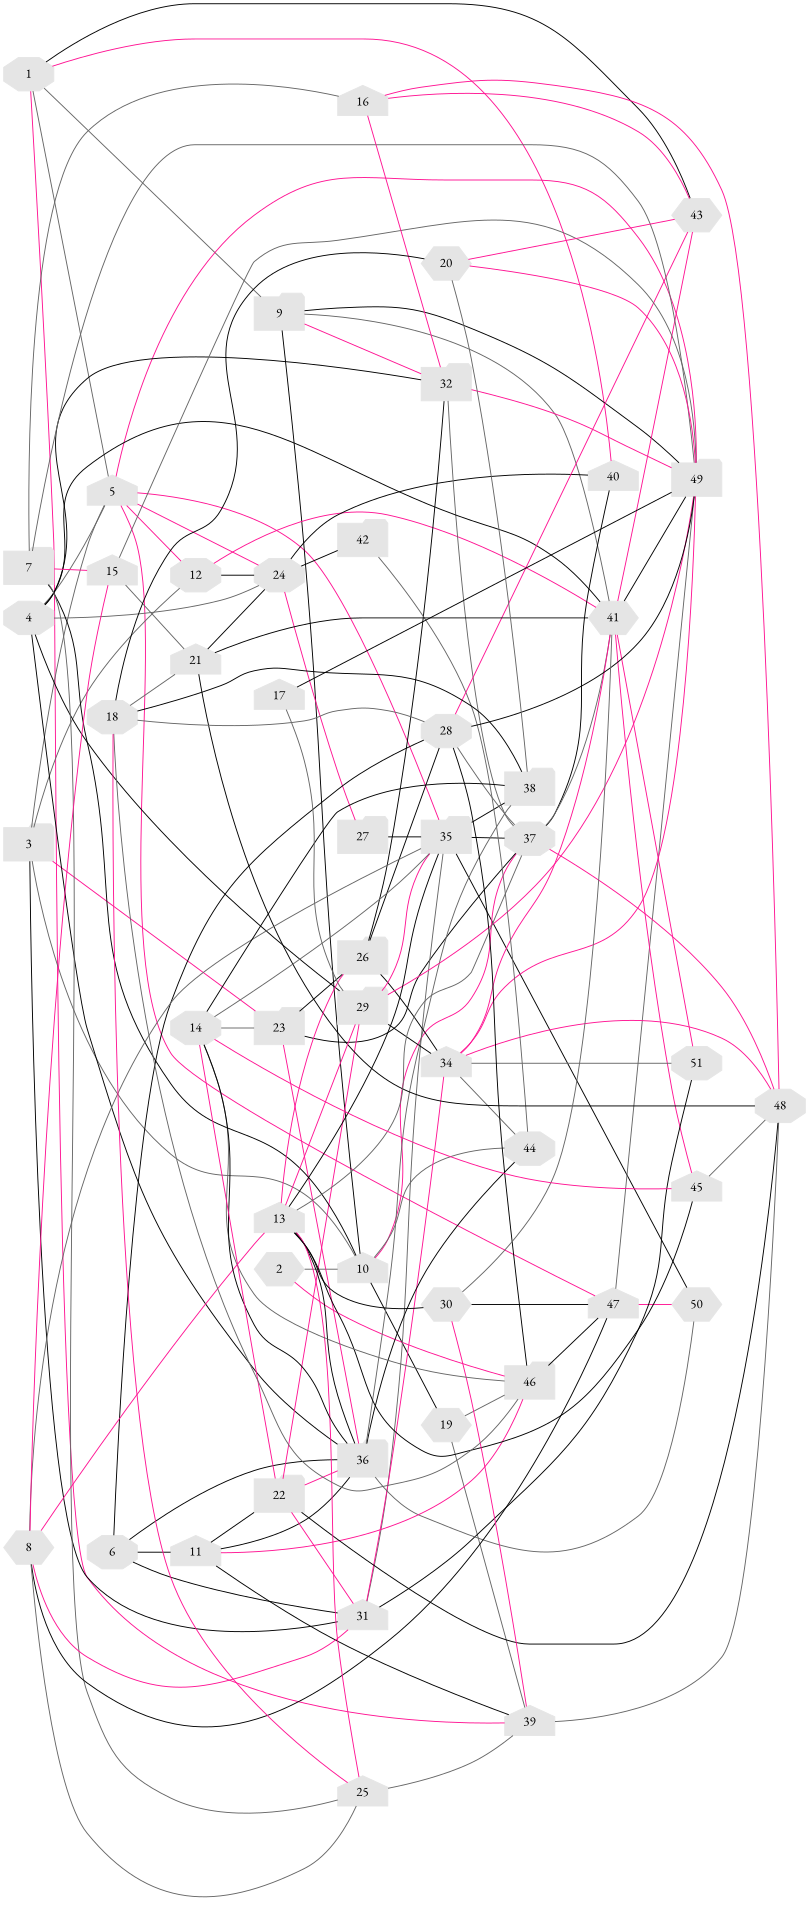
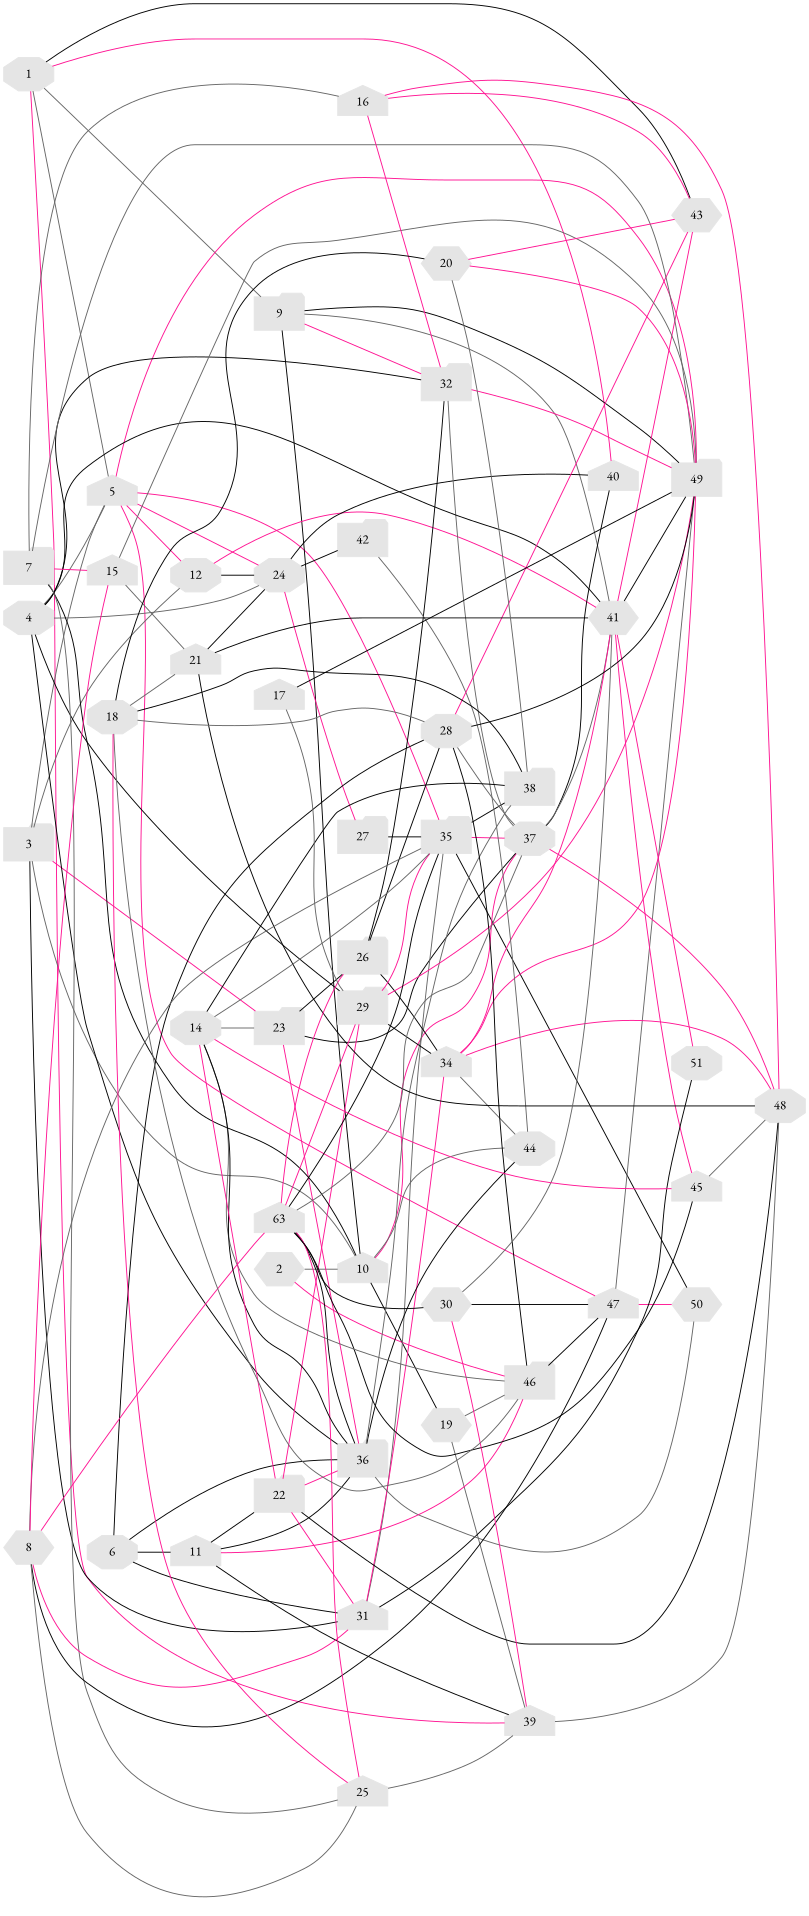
edge "35" -- "37": color black -> deeppink
edge "34" -- "51": removed
node "13": label "13" -> "63"
